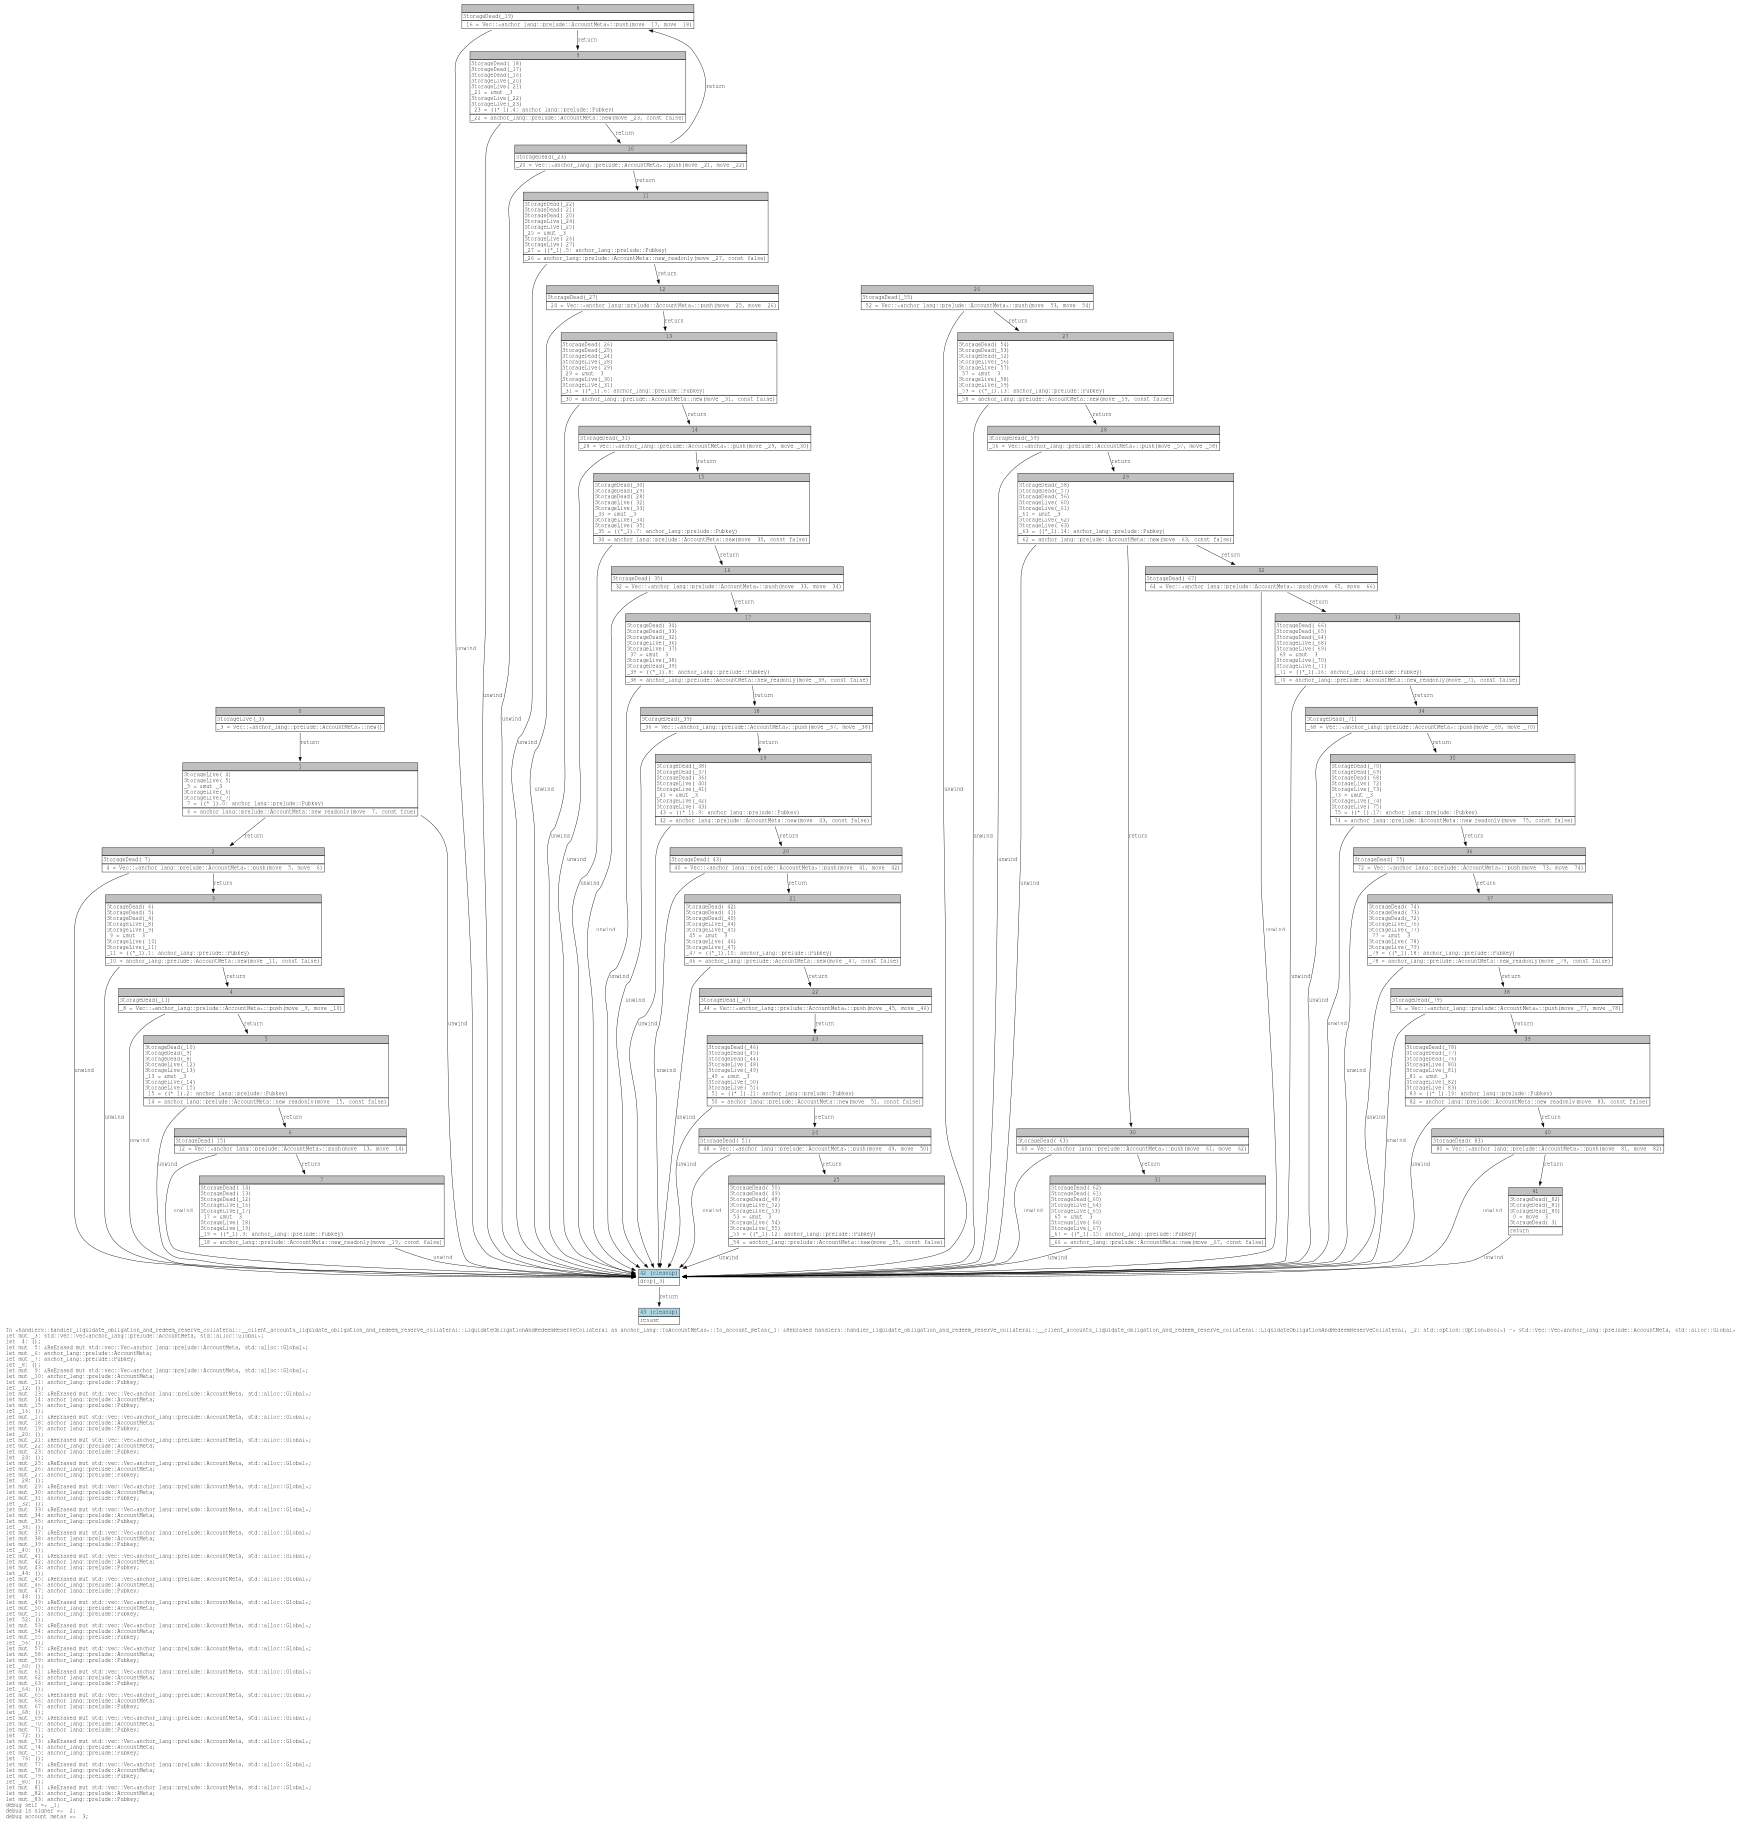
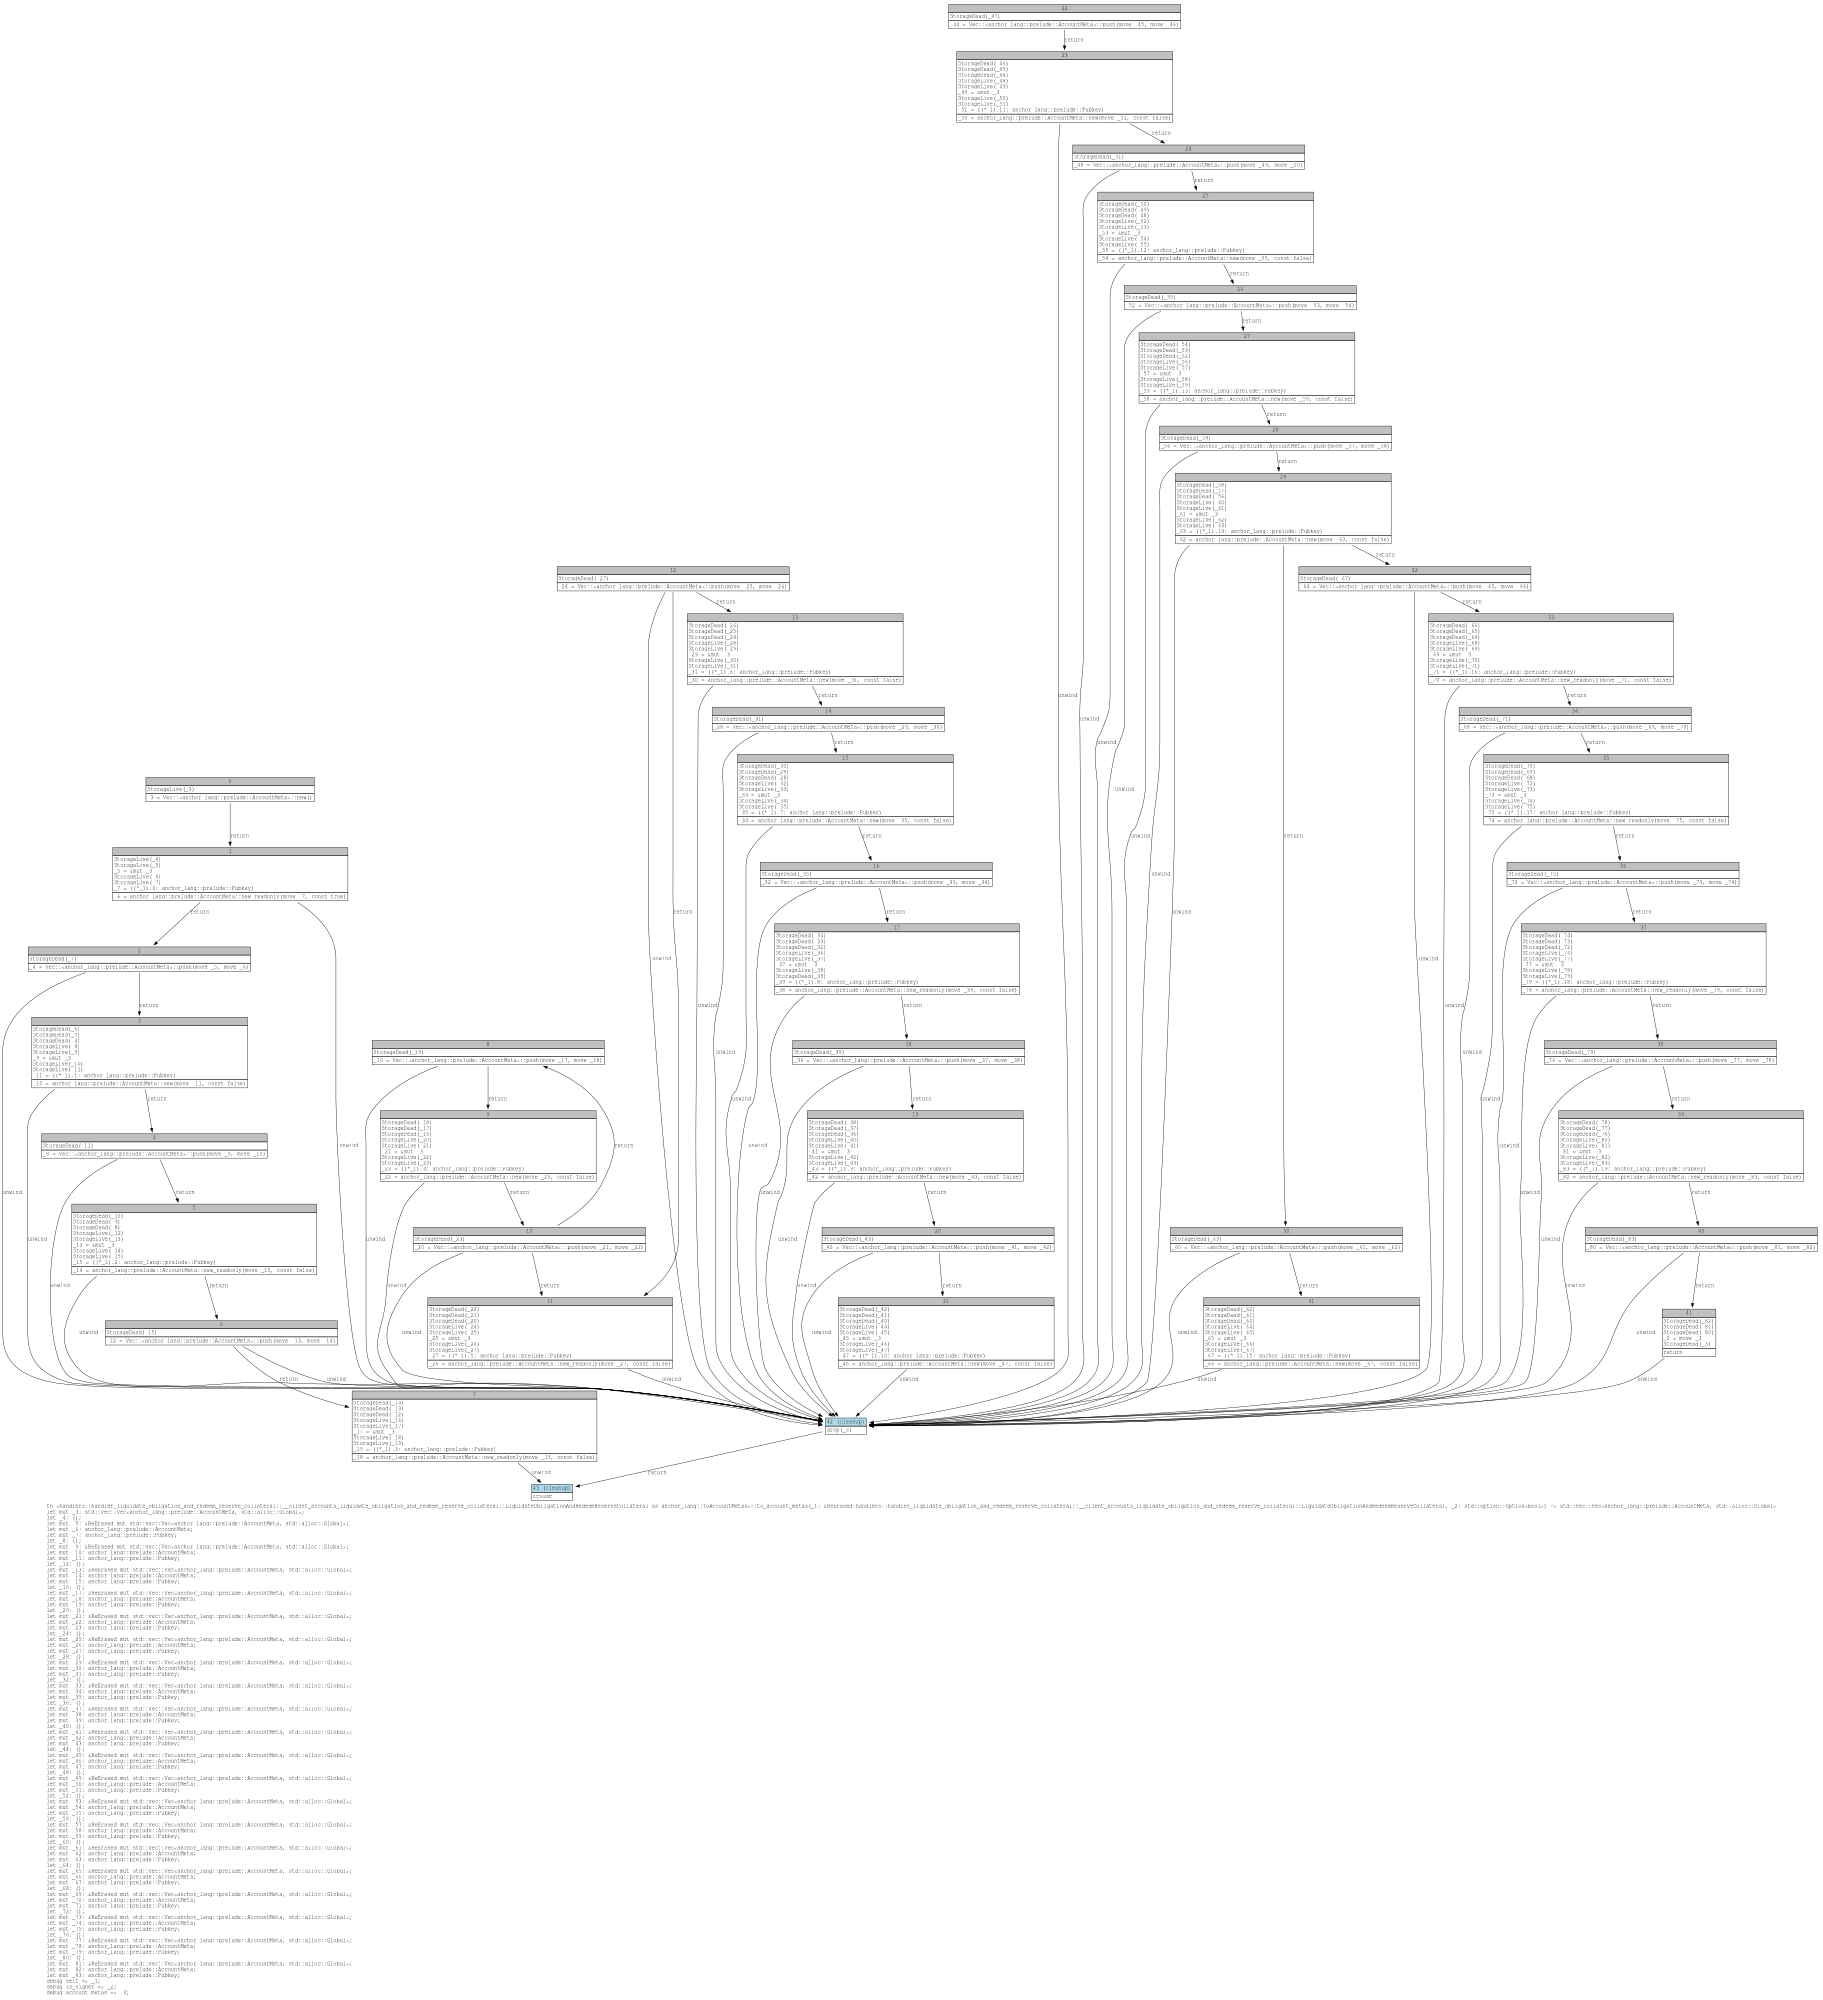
edge "11" -> "12": reversed
edge "25" -> "26": added, label "return"
edge "21" -> "22": removed, label "return"
edge "7" -> "42 (cleanup)": now "7" -> "43 (cleanup)"
